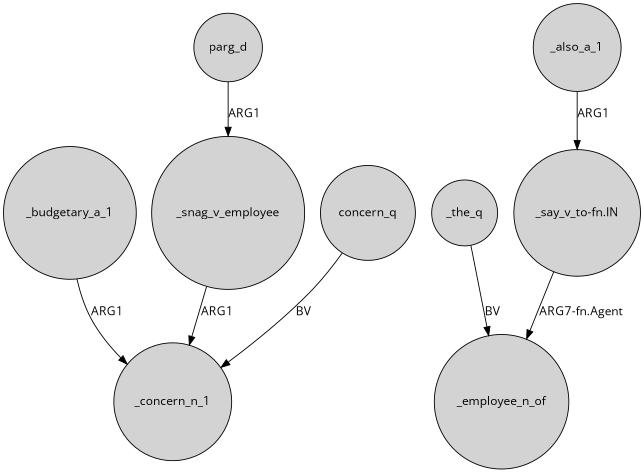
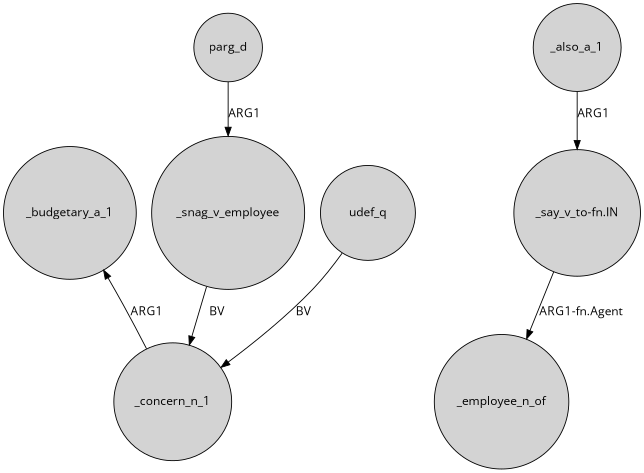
node "concern_q": label "concern_q" -> "udef_q"
node "_the_q": removed
edge "_snag_v_employee" -> "_concern_n_1": label "ARG1" -> "BV"
edge "_say_v_to-fn.IN" -> "_employee_n_of": label "ARG7-fn.Agent" -> "ARG1-fn.Agent"
edge "_budgetary_a_1" -> "_concern_n_1": reversed
